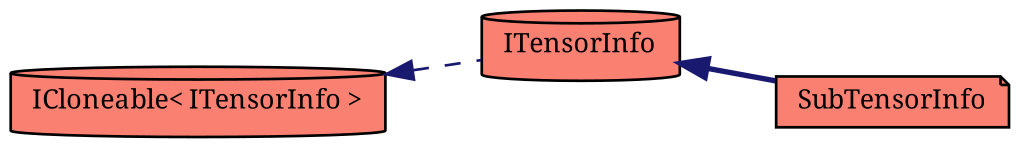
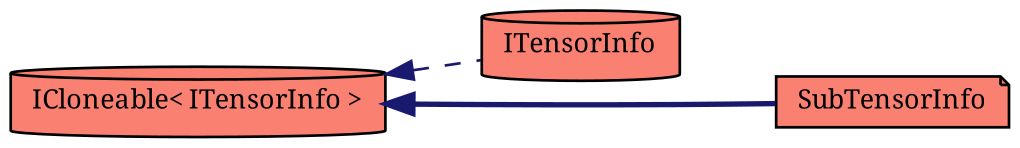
edge "SubTensorInfo" -> "ITensorInfo": now "SubTensorInfo" -> "ICloneable< ITensorInfo >"
